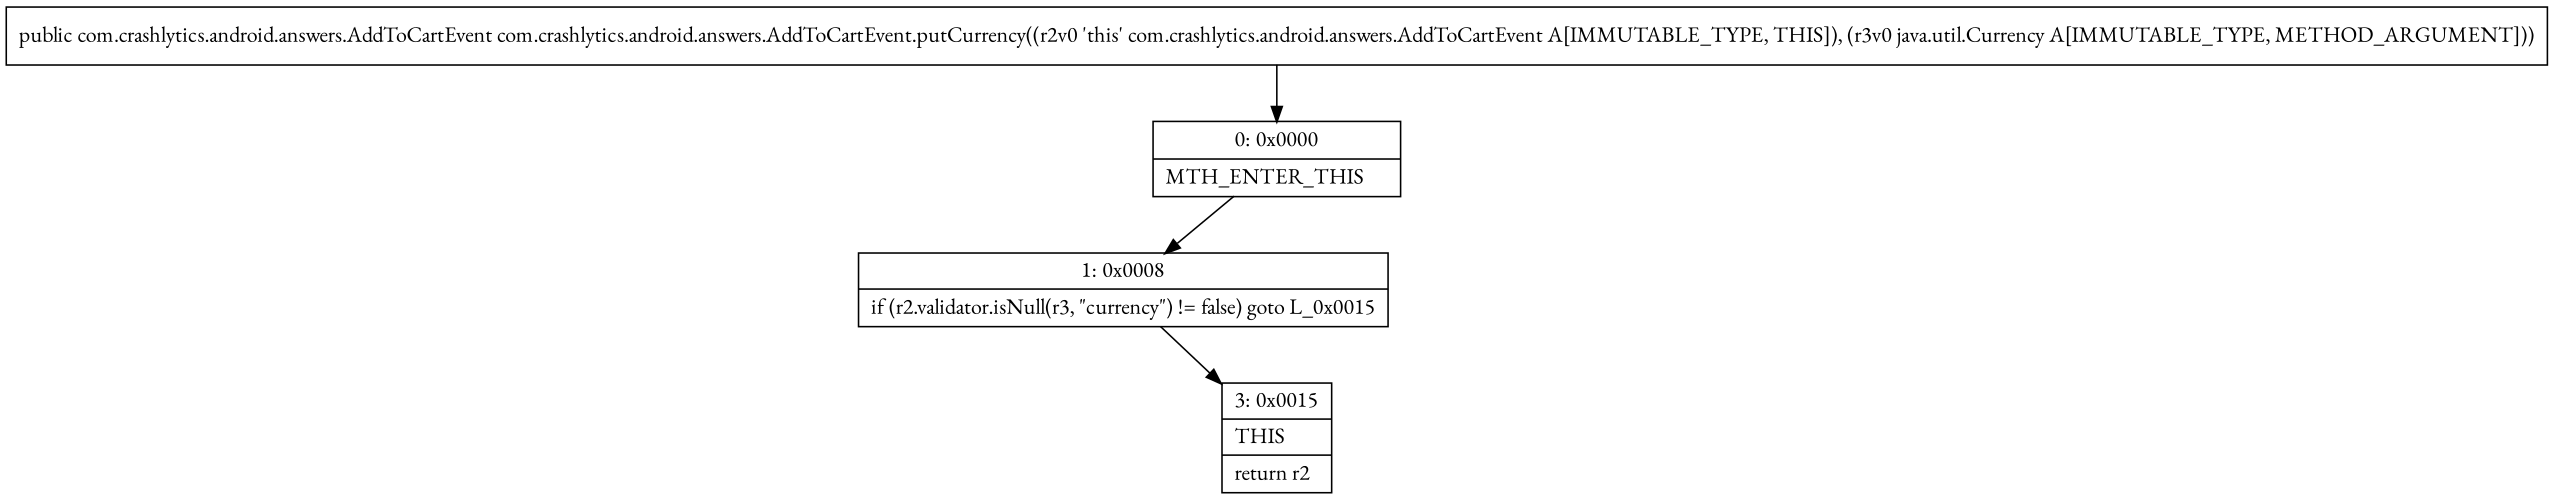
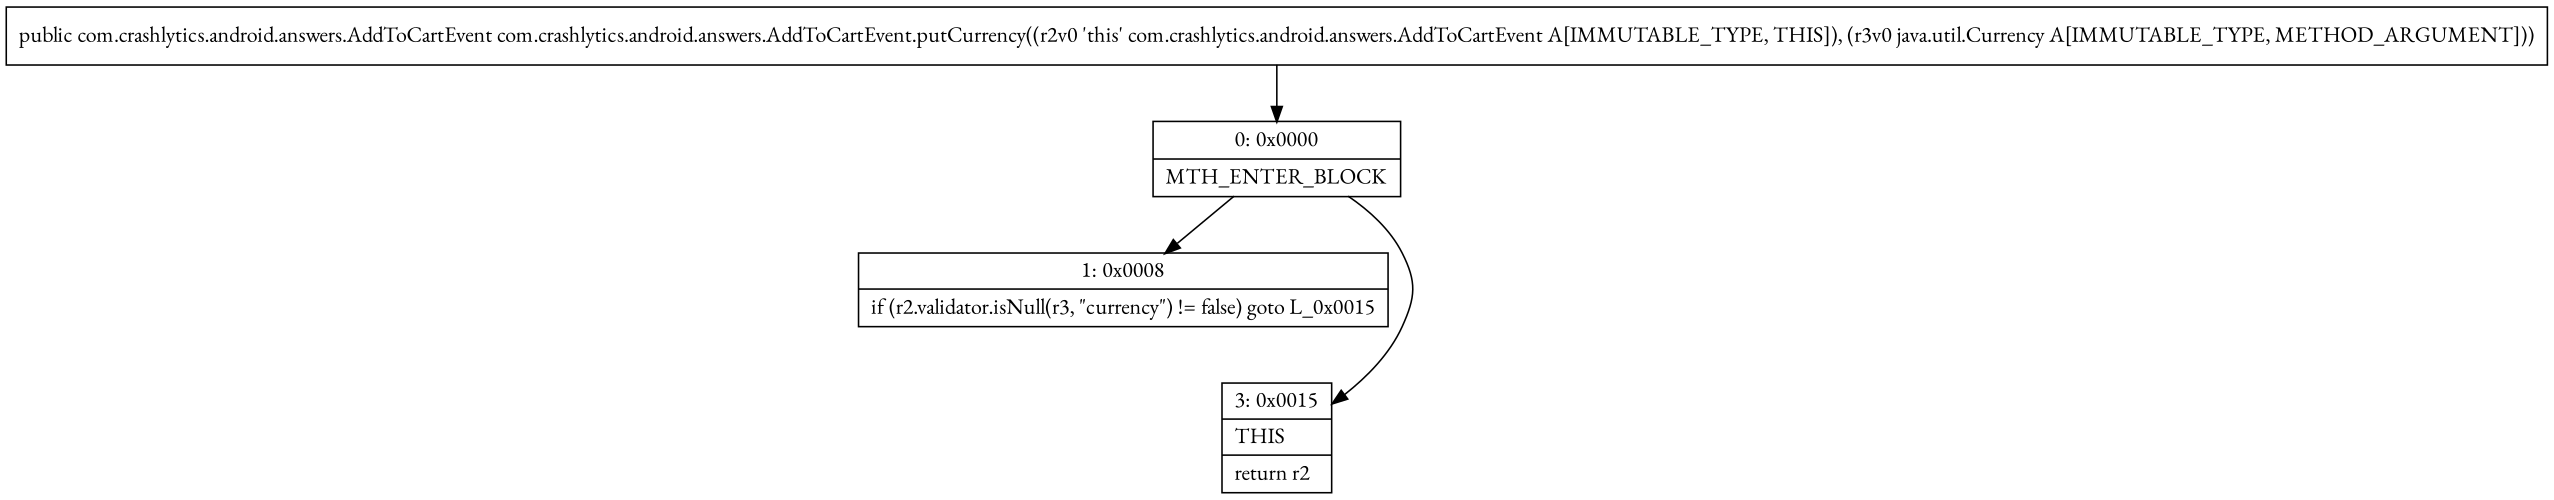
node "0: 0x0000": text "MTH_ENTER_THIS" -> "MTH_ENTER_BLOCK"
edge "1: 0x0008" -> "3: 0x0015": now "0: 0x0000" -> "3: 0x0015"
